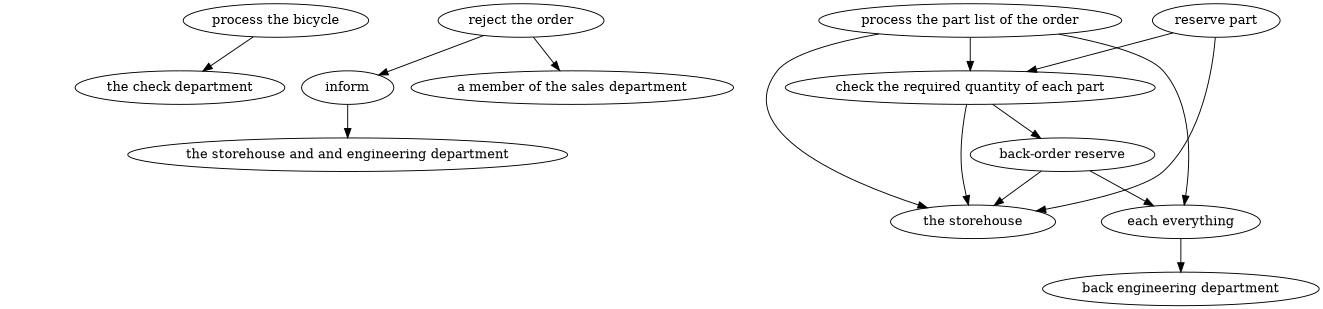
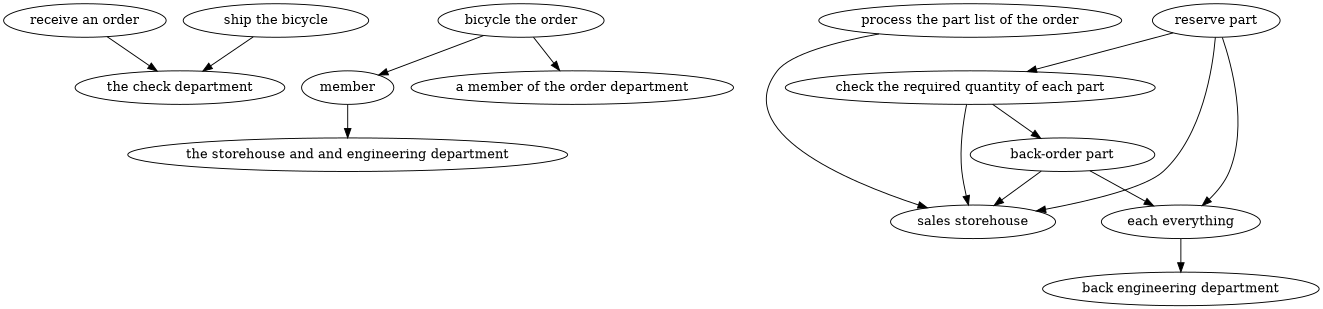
node "receive an order": added
node "process the bicycle": label "process the bicycle" -> "ship the bicycle"
node "reject the order": label "reject the order" -> "bicycle the order"
edge "process the part list of the order" -> "check the required quantity of each part": removed
edge "process the part list of the order" -> "each everything": now "reserve part" -> "each everything"
node "inform": label "inform" -> "member"
node "a member of the sales department": label "a member of the sales department" -> "a member of the order department"
node "back-order reserve": label "back-order reserve" -> "back-order part"
node "the storehouse": label "the storehouse" -> "sales storehouse"
